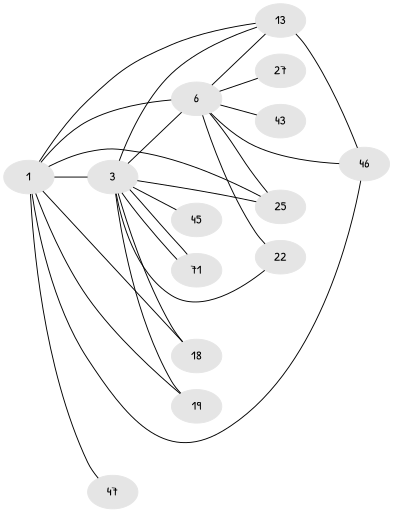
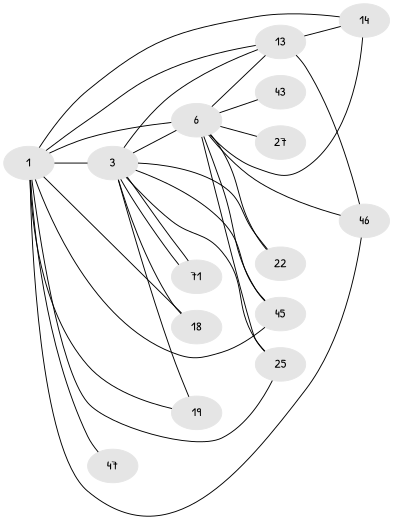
node "14": added
edge "6" -- "45": added
edge "1" -- "45": added
